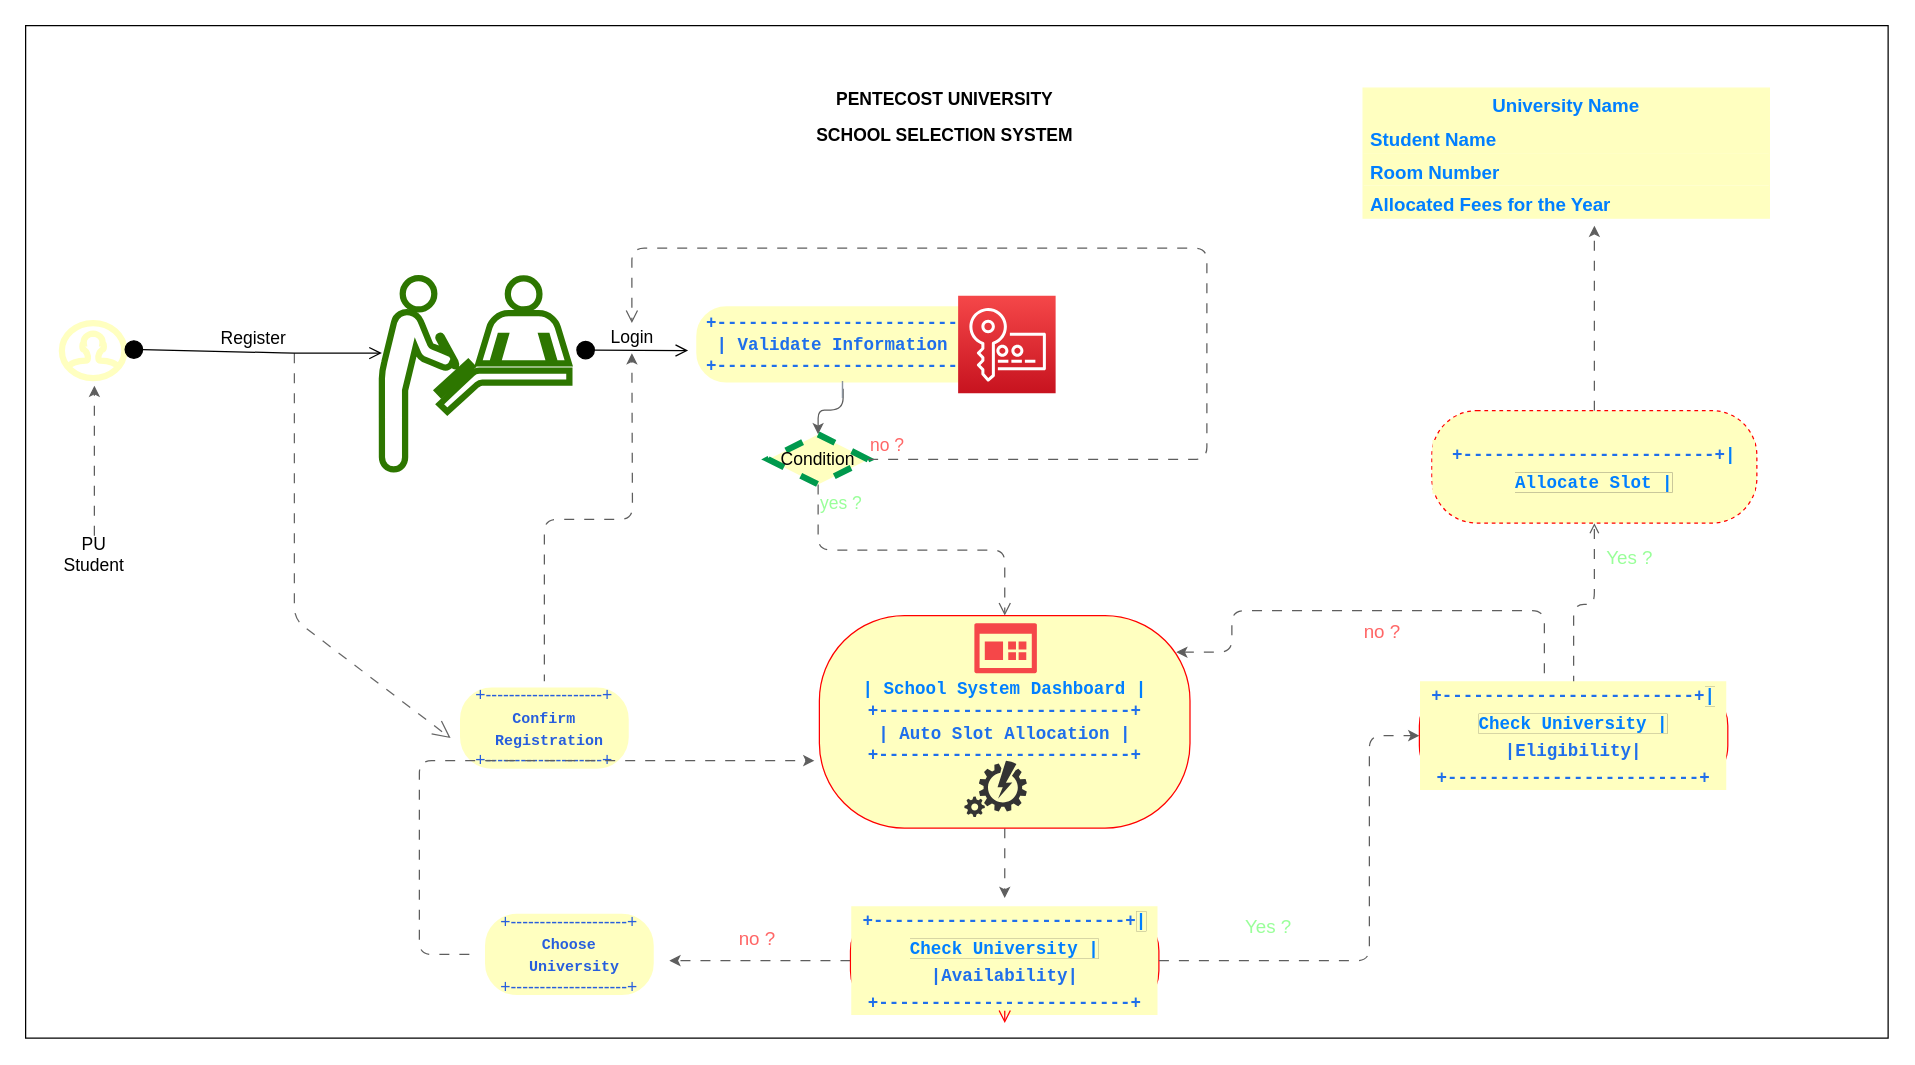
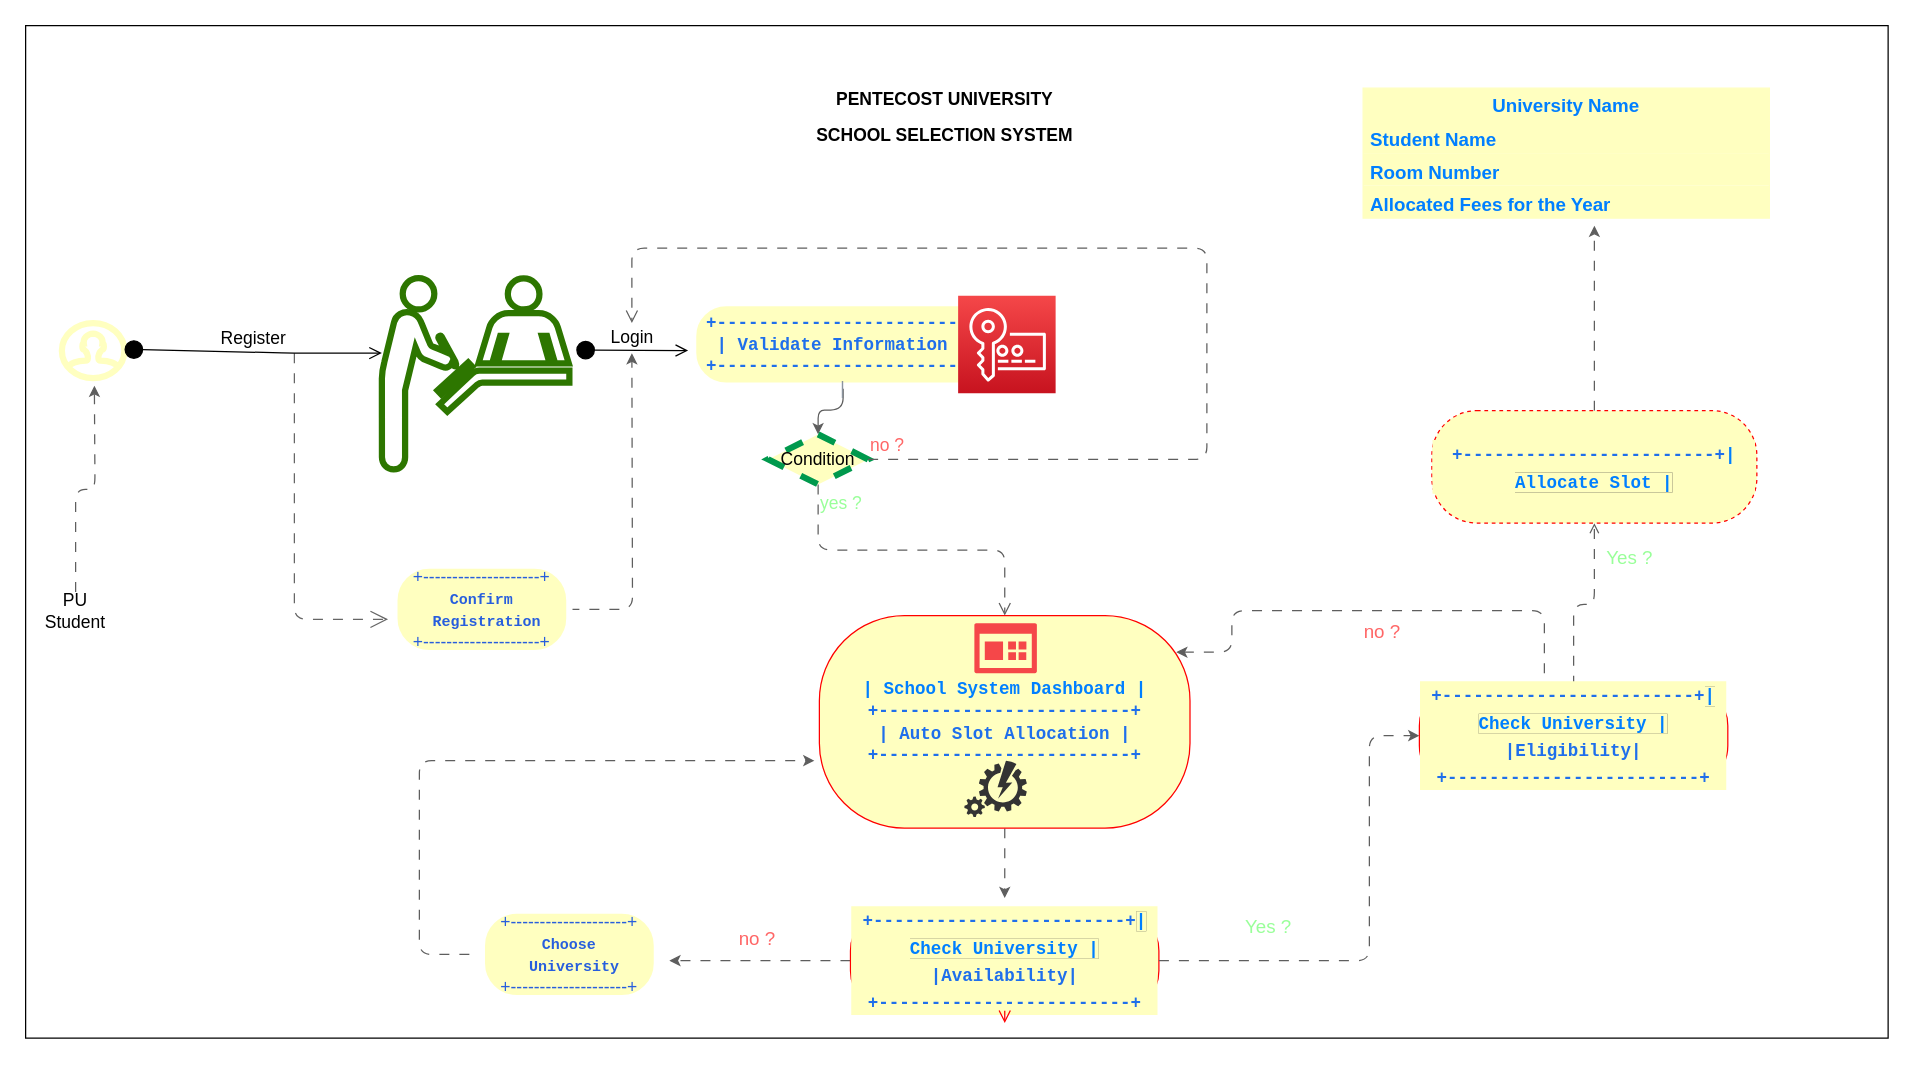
node "PU Student": moved (94, 554) -> (76, 611)
node "+--------------------+ Confirm Registration +--------------------+": moved (544, 728) -> (482, 609)
